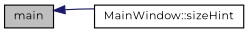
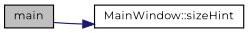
edge "MainWindow::sizeHint" -> "main": reversed
